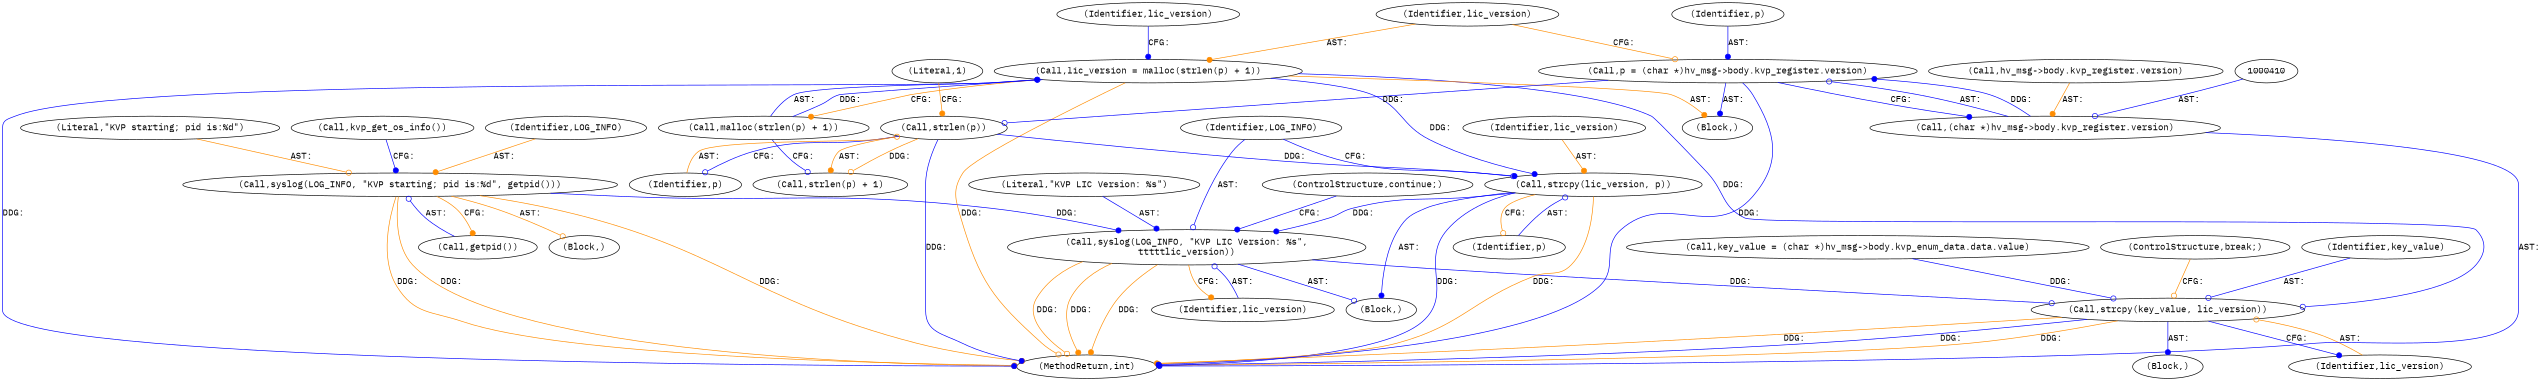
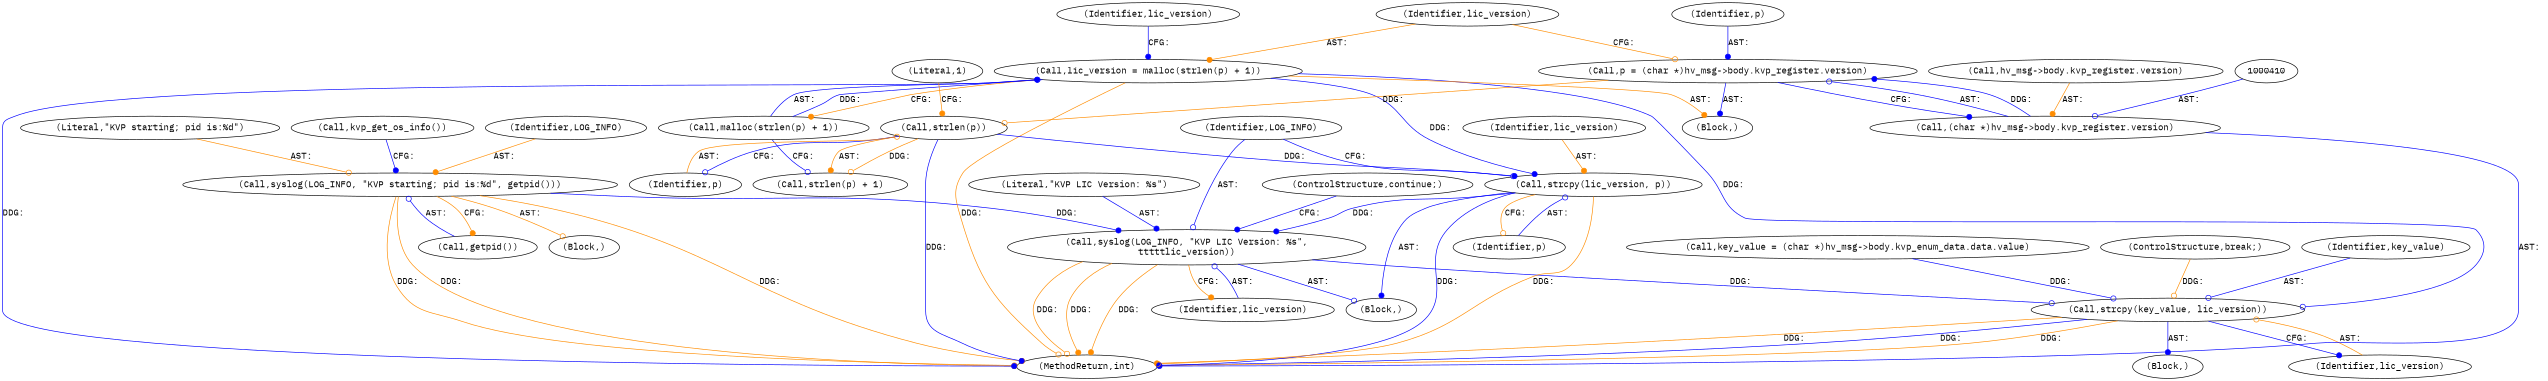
edge "(Call,p = (char *)hv_msg->body.kvp_register.version)" -> "(Call,strlen(p))": color blue -> darkorange
edge "(ControlStructure,break;)" -> "(Call,strcpy(key_value, lic_version))": label "CFG: " -> "DDG: "
edge "(Call,p = (char *)hv_msg->body.kvp_register.version)" -> "(MethodReturn,int)": removed, label "DDG:"
